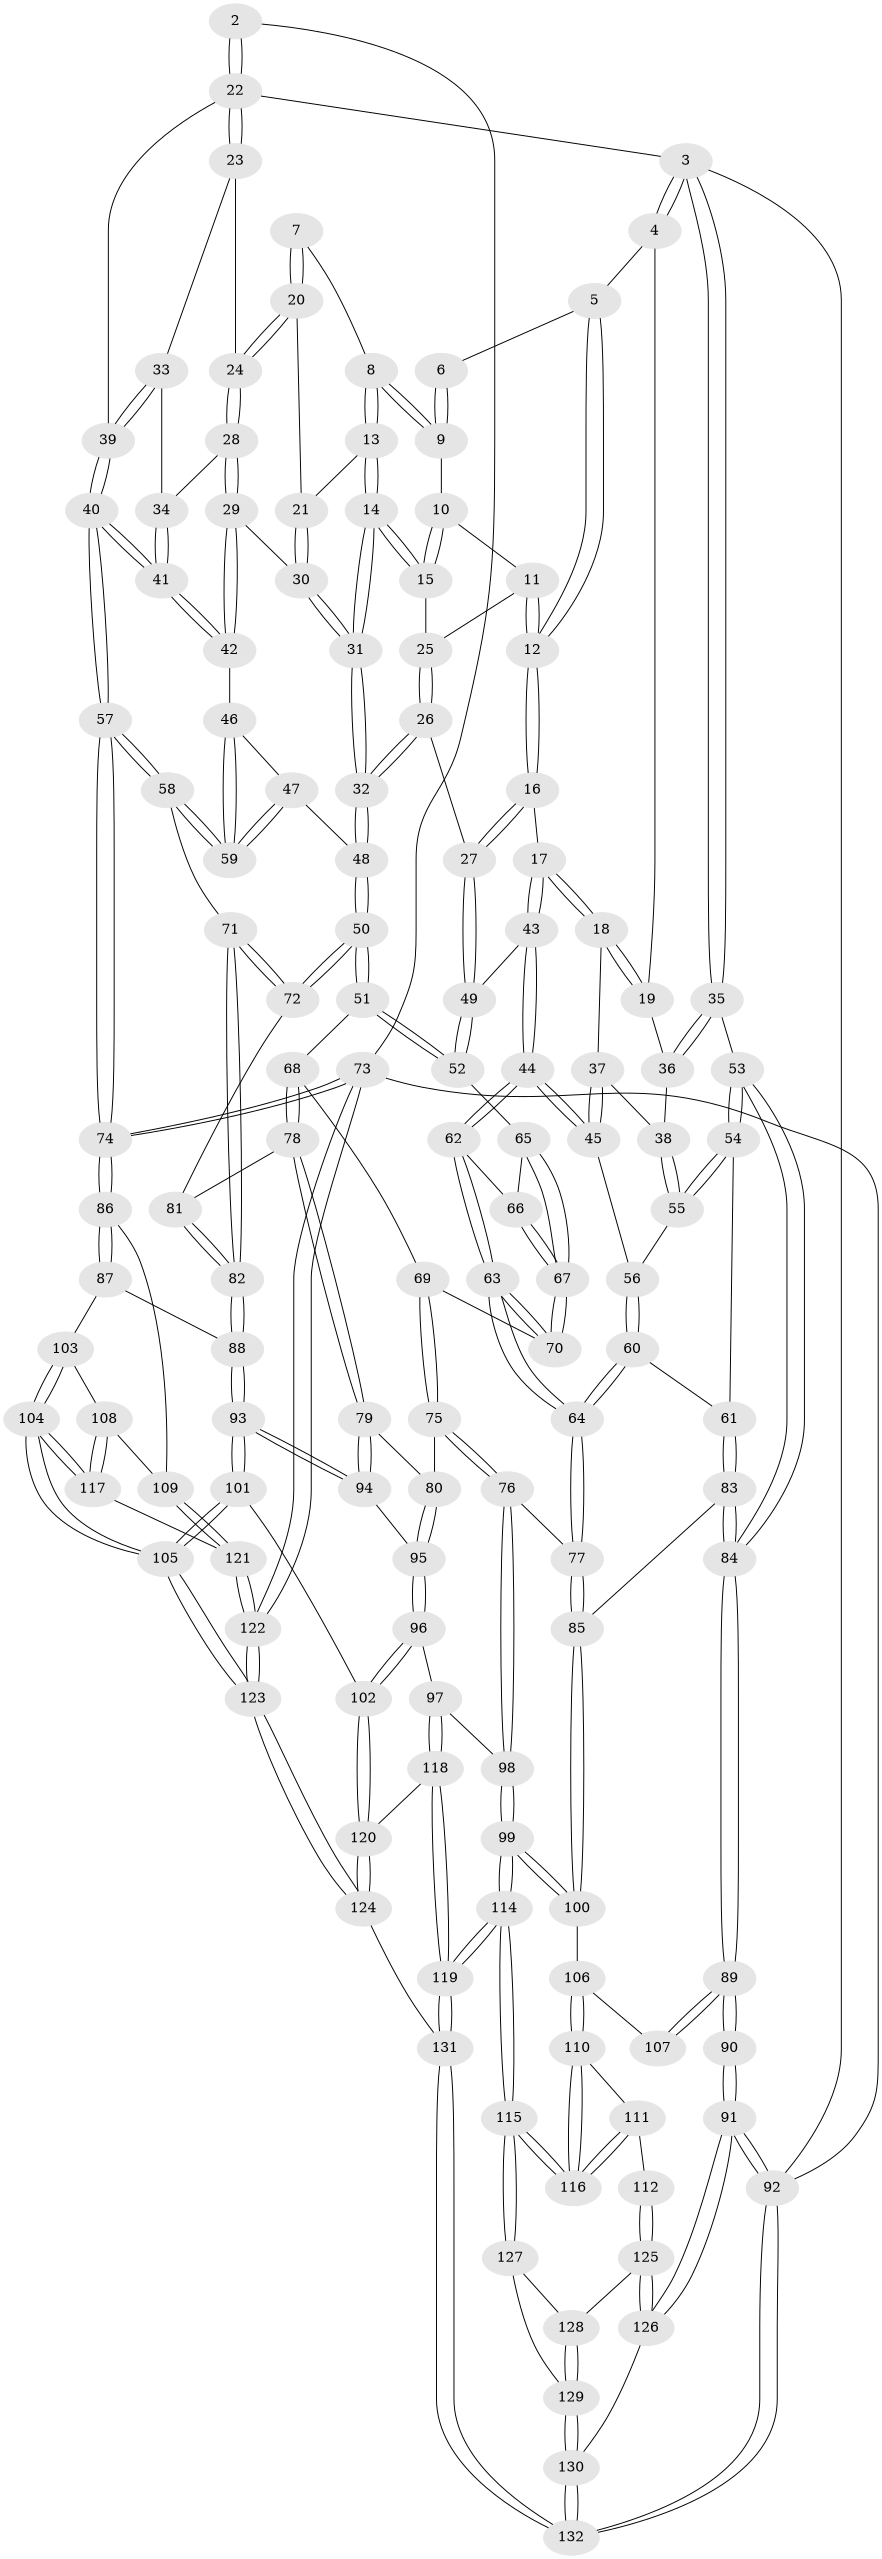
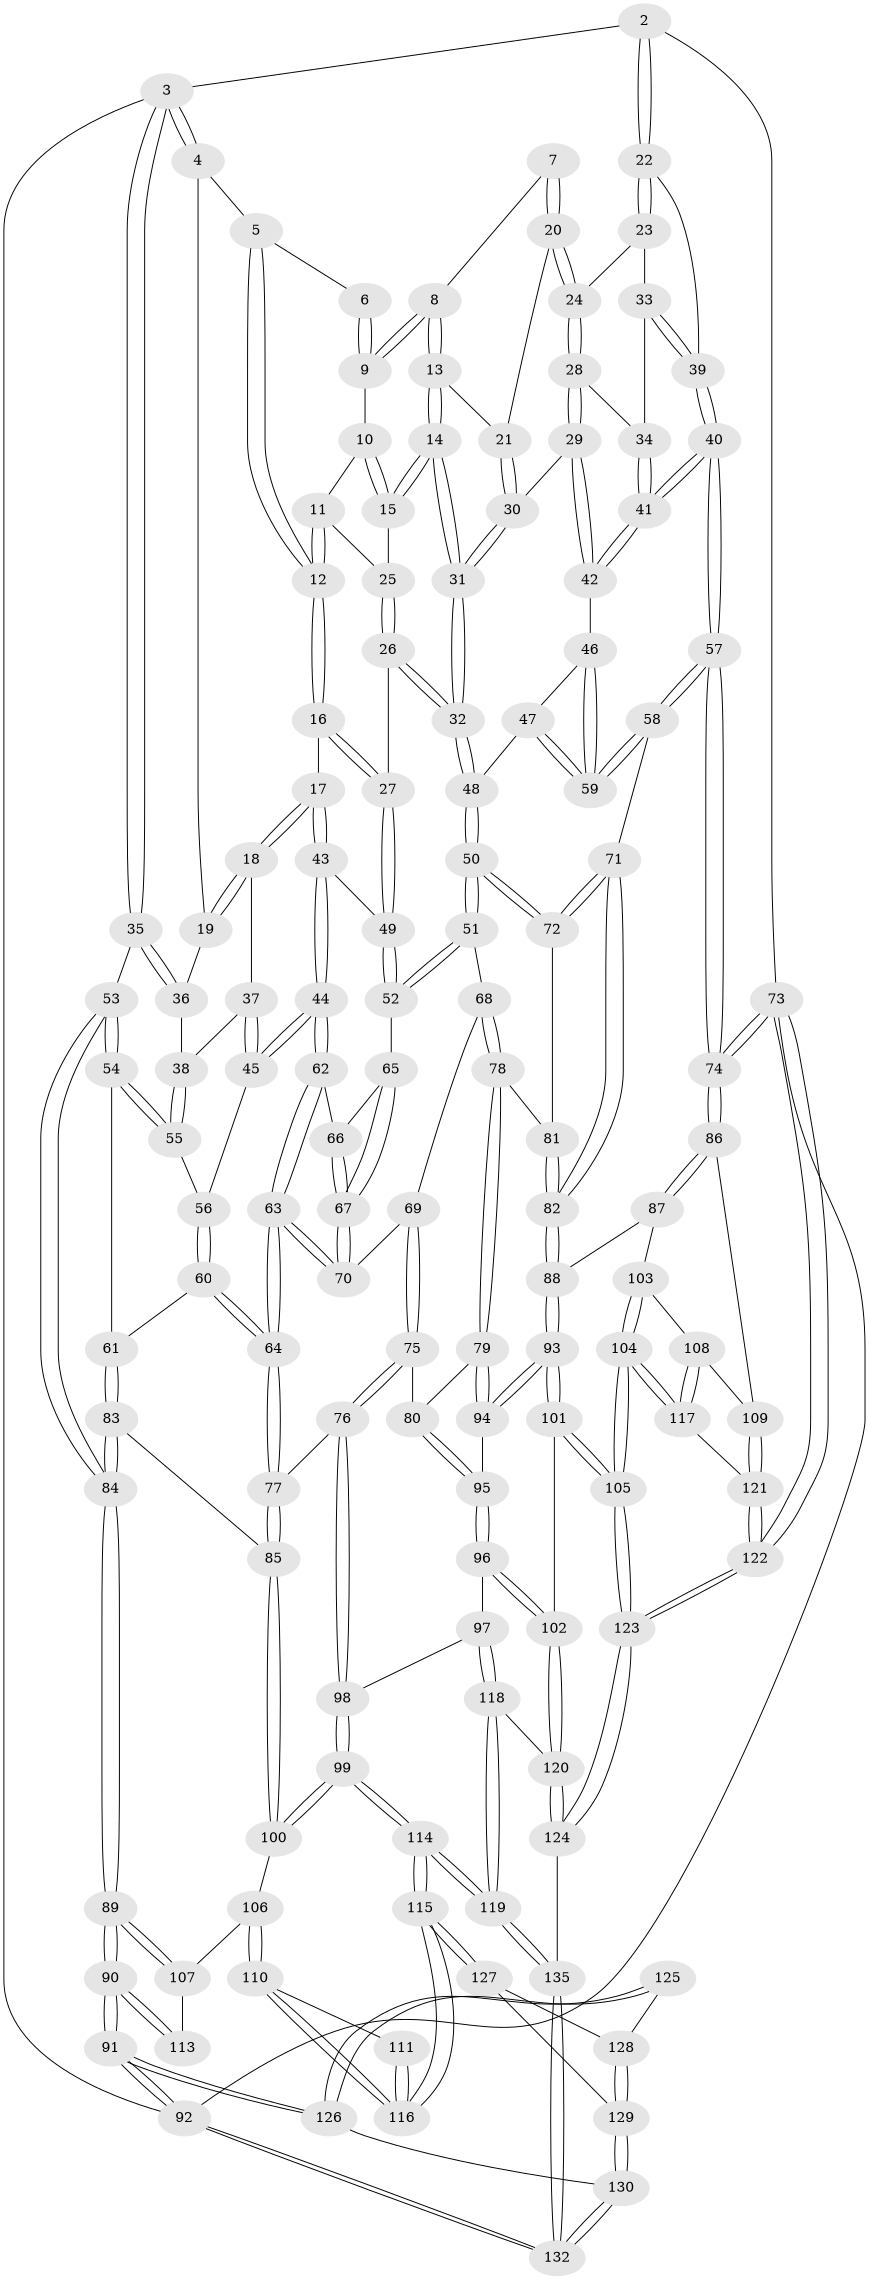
edge "22" -- "3": now "2" -- "3"
node "113": added
node "131": label "131" -> "135"
node "112": removed
